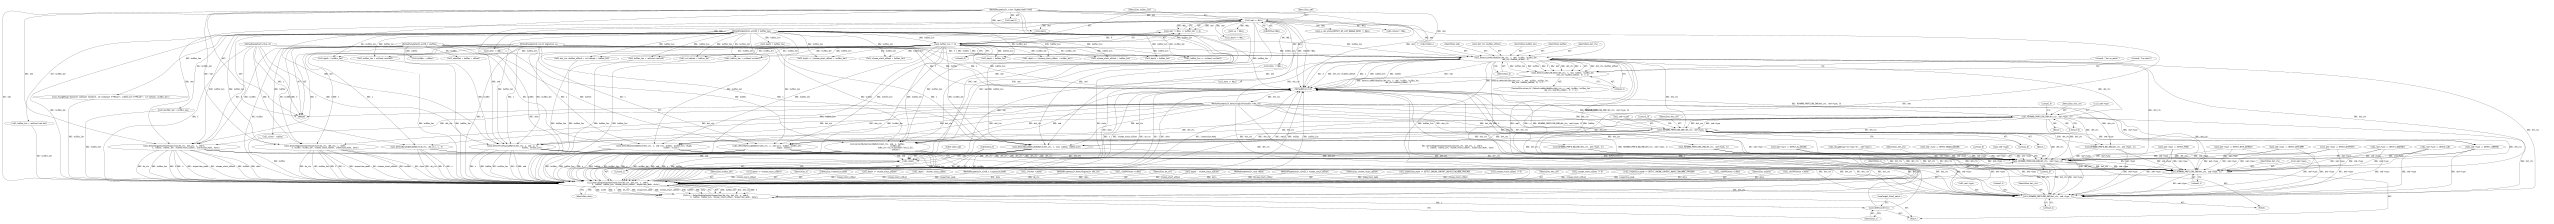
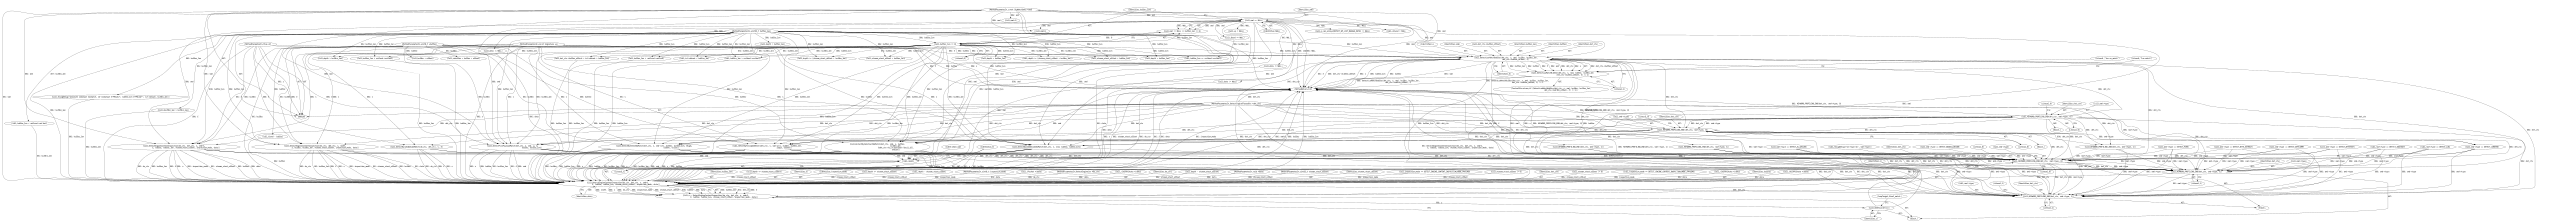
edge "(MethodParameterIn,uint32_t buffer_len)" -> "(Call,buffer_len == urilend->urilen1)": now "(Call,found == NULL)" -> "(Call,buffer_len == urilend->urilen1)"
edge "(MethodReturn,int)" -> "(MethodParameterIn,DetectEngineThreadCtx *det_ctx)": reversed
